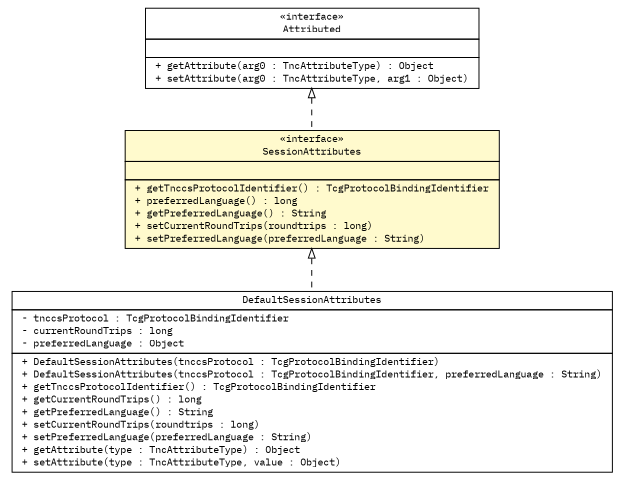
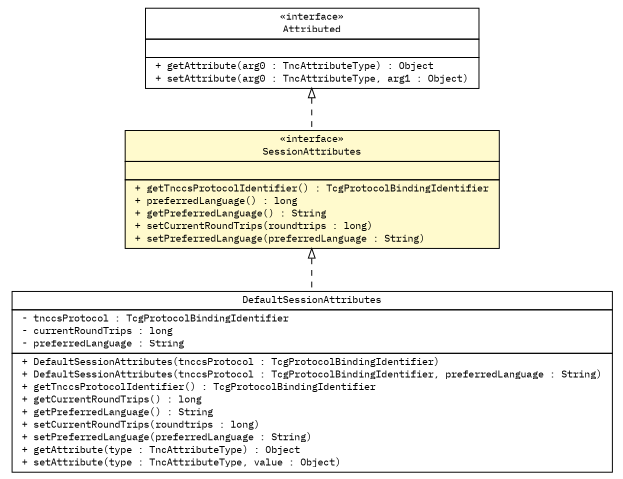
node "DefaultSessionAttributes": text "- preferredLanguage : Object" -> "- preferredLanguage : String"
